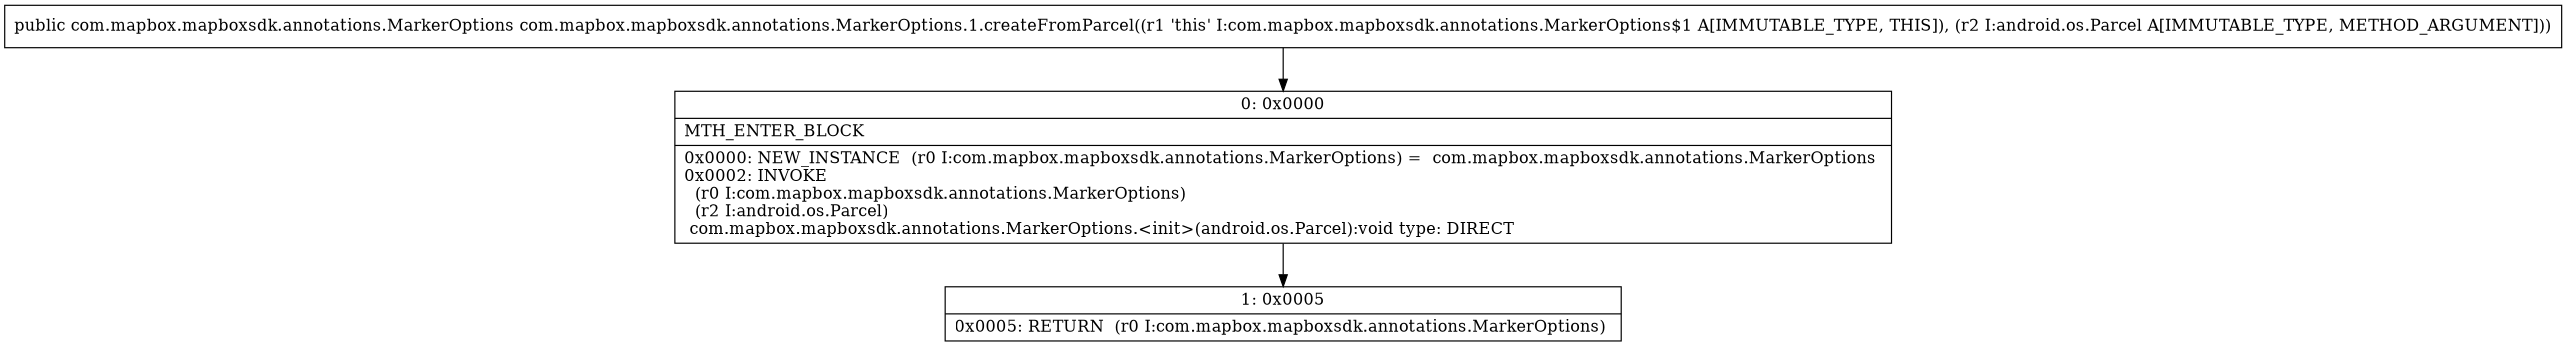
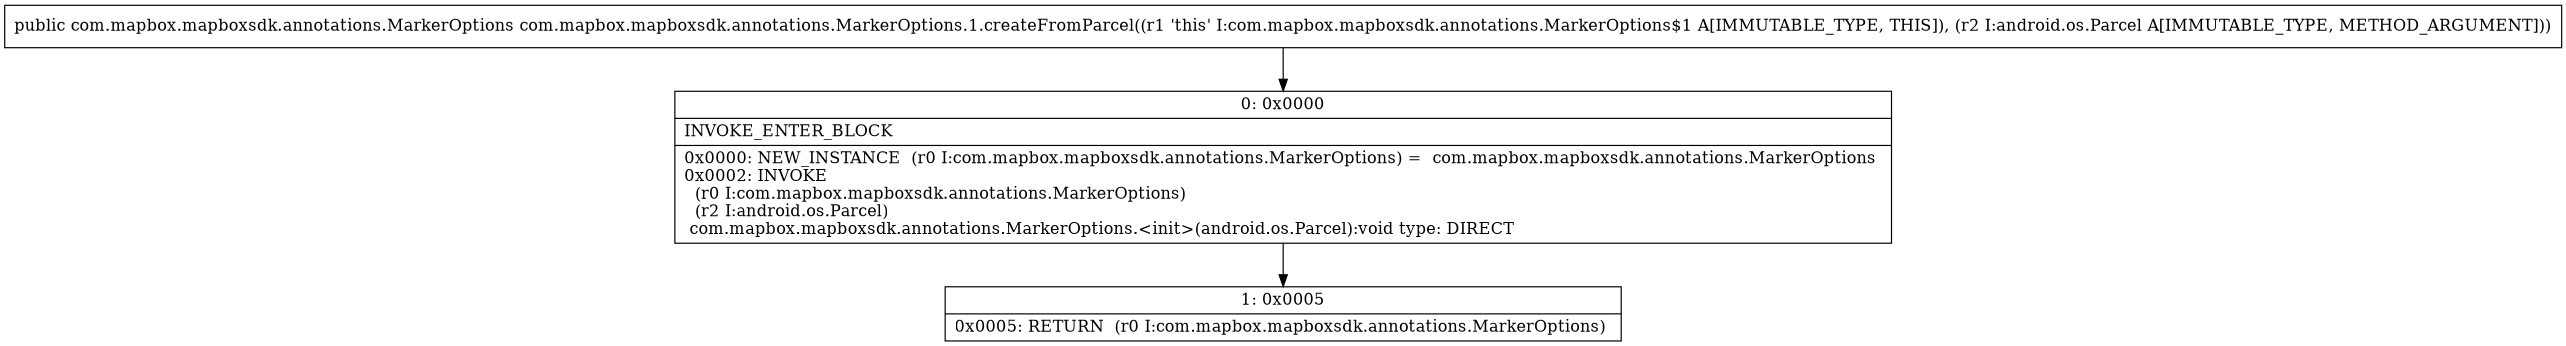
node "0: 0x0000": text "MTH_ENTER_BLOCK" -> "INVOKE_ENTER_BLOCK"
